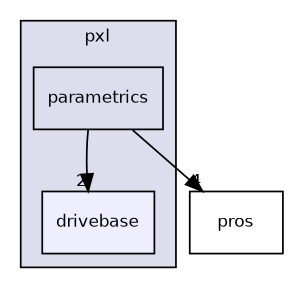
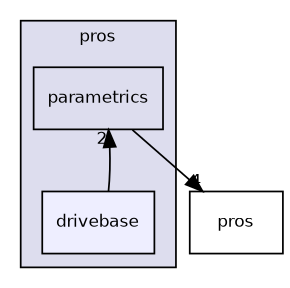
cluster "pxl": label "pxl" -> "pros"
edge "parametrics" -> "drivebase": reversed
